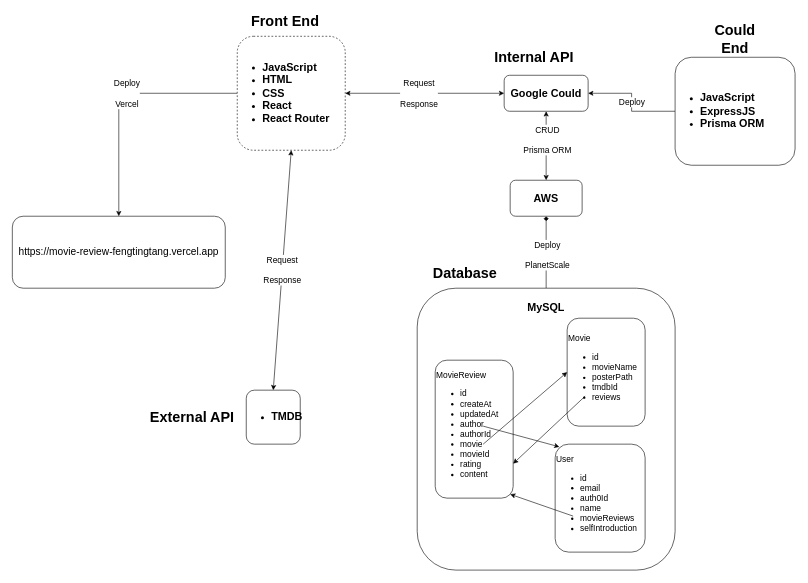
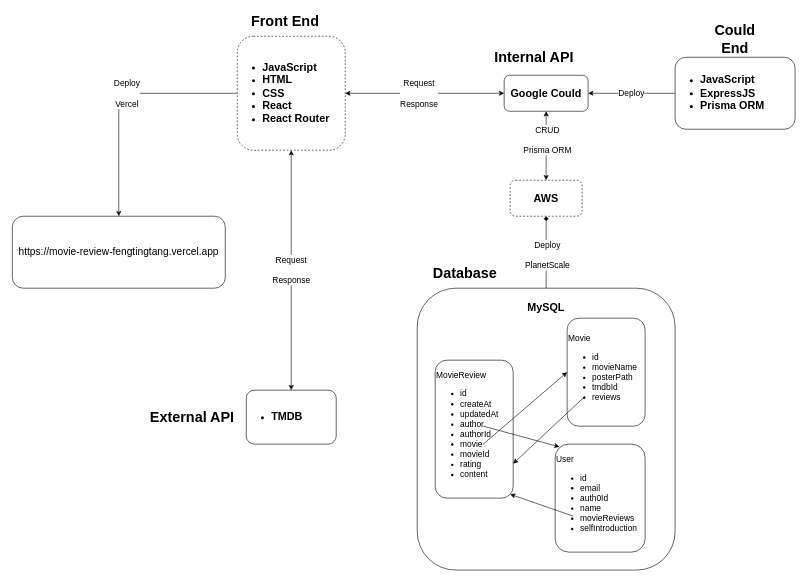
node "JavaScript ExpressJS Prisma ORM": size 120x108 -> 120x72
node "AWS": style solid -> dashed
node "TMDB": size 54x54 -> 90x54
